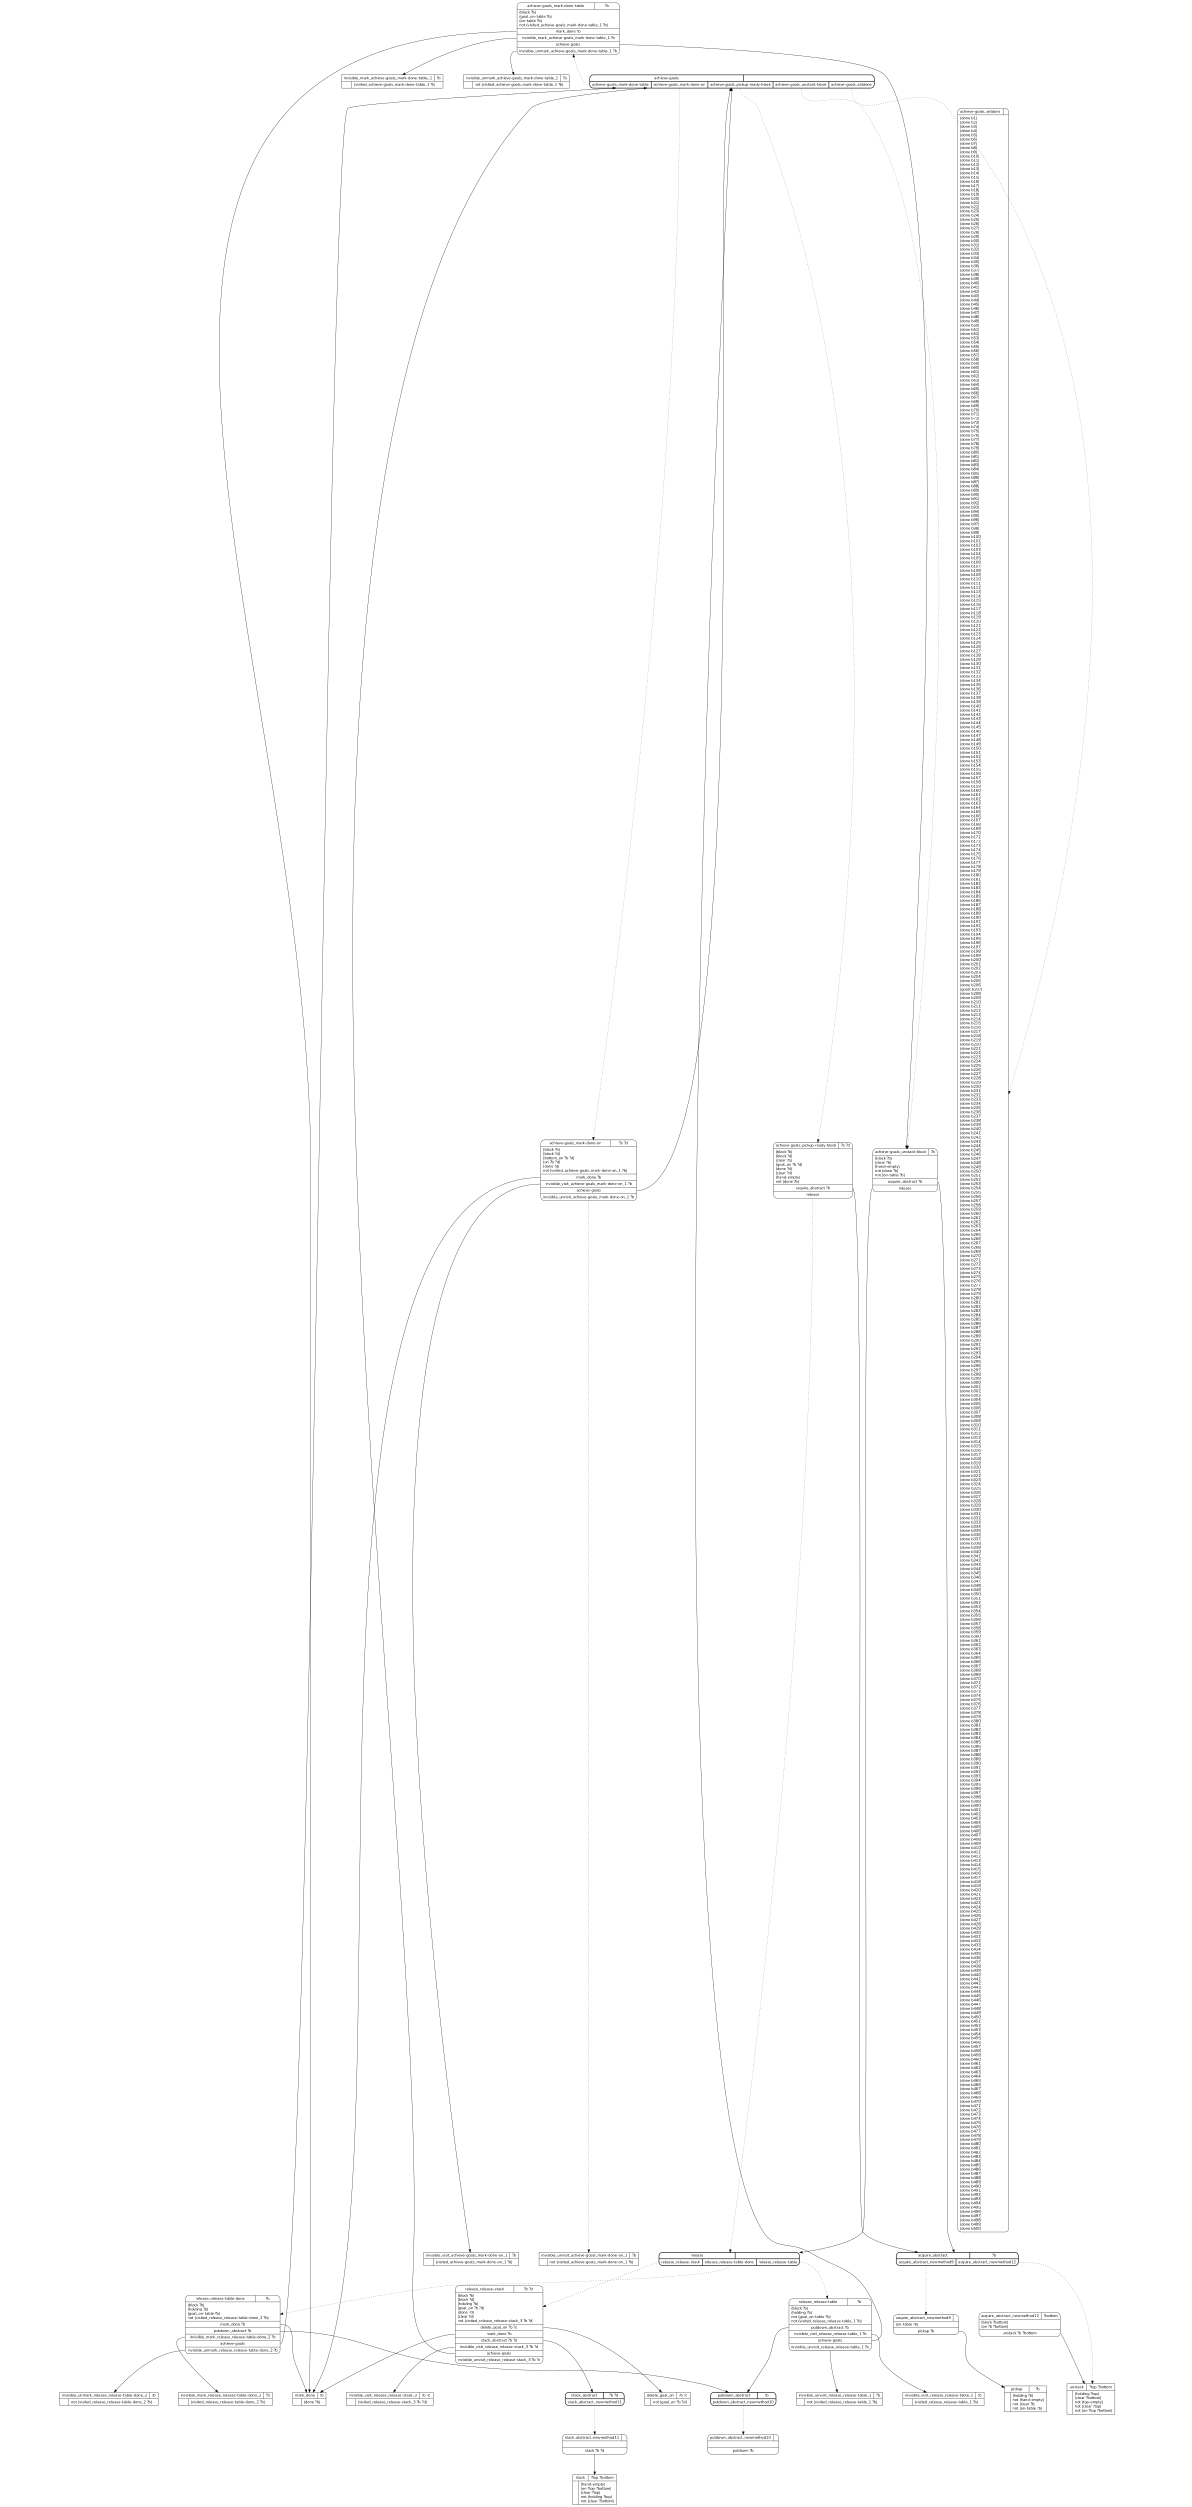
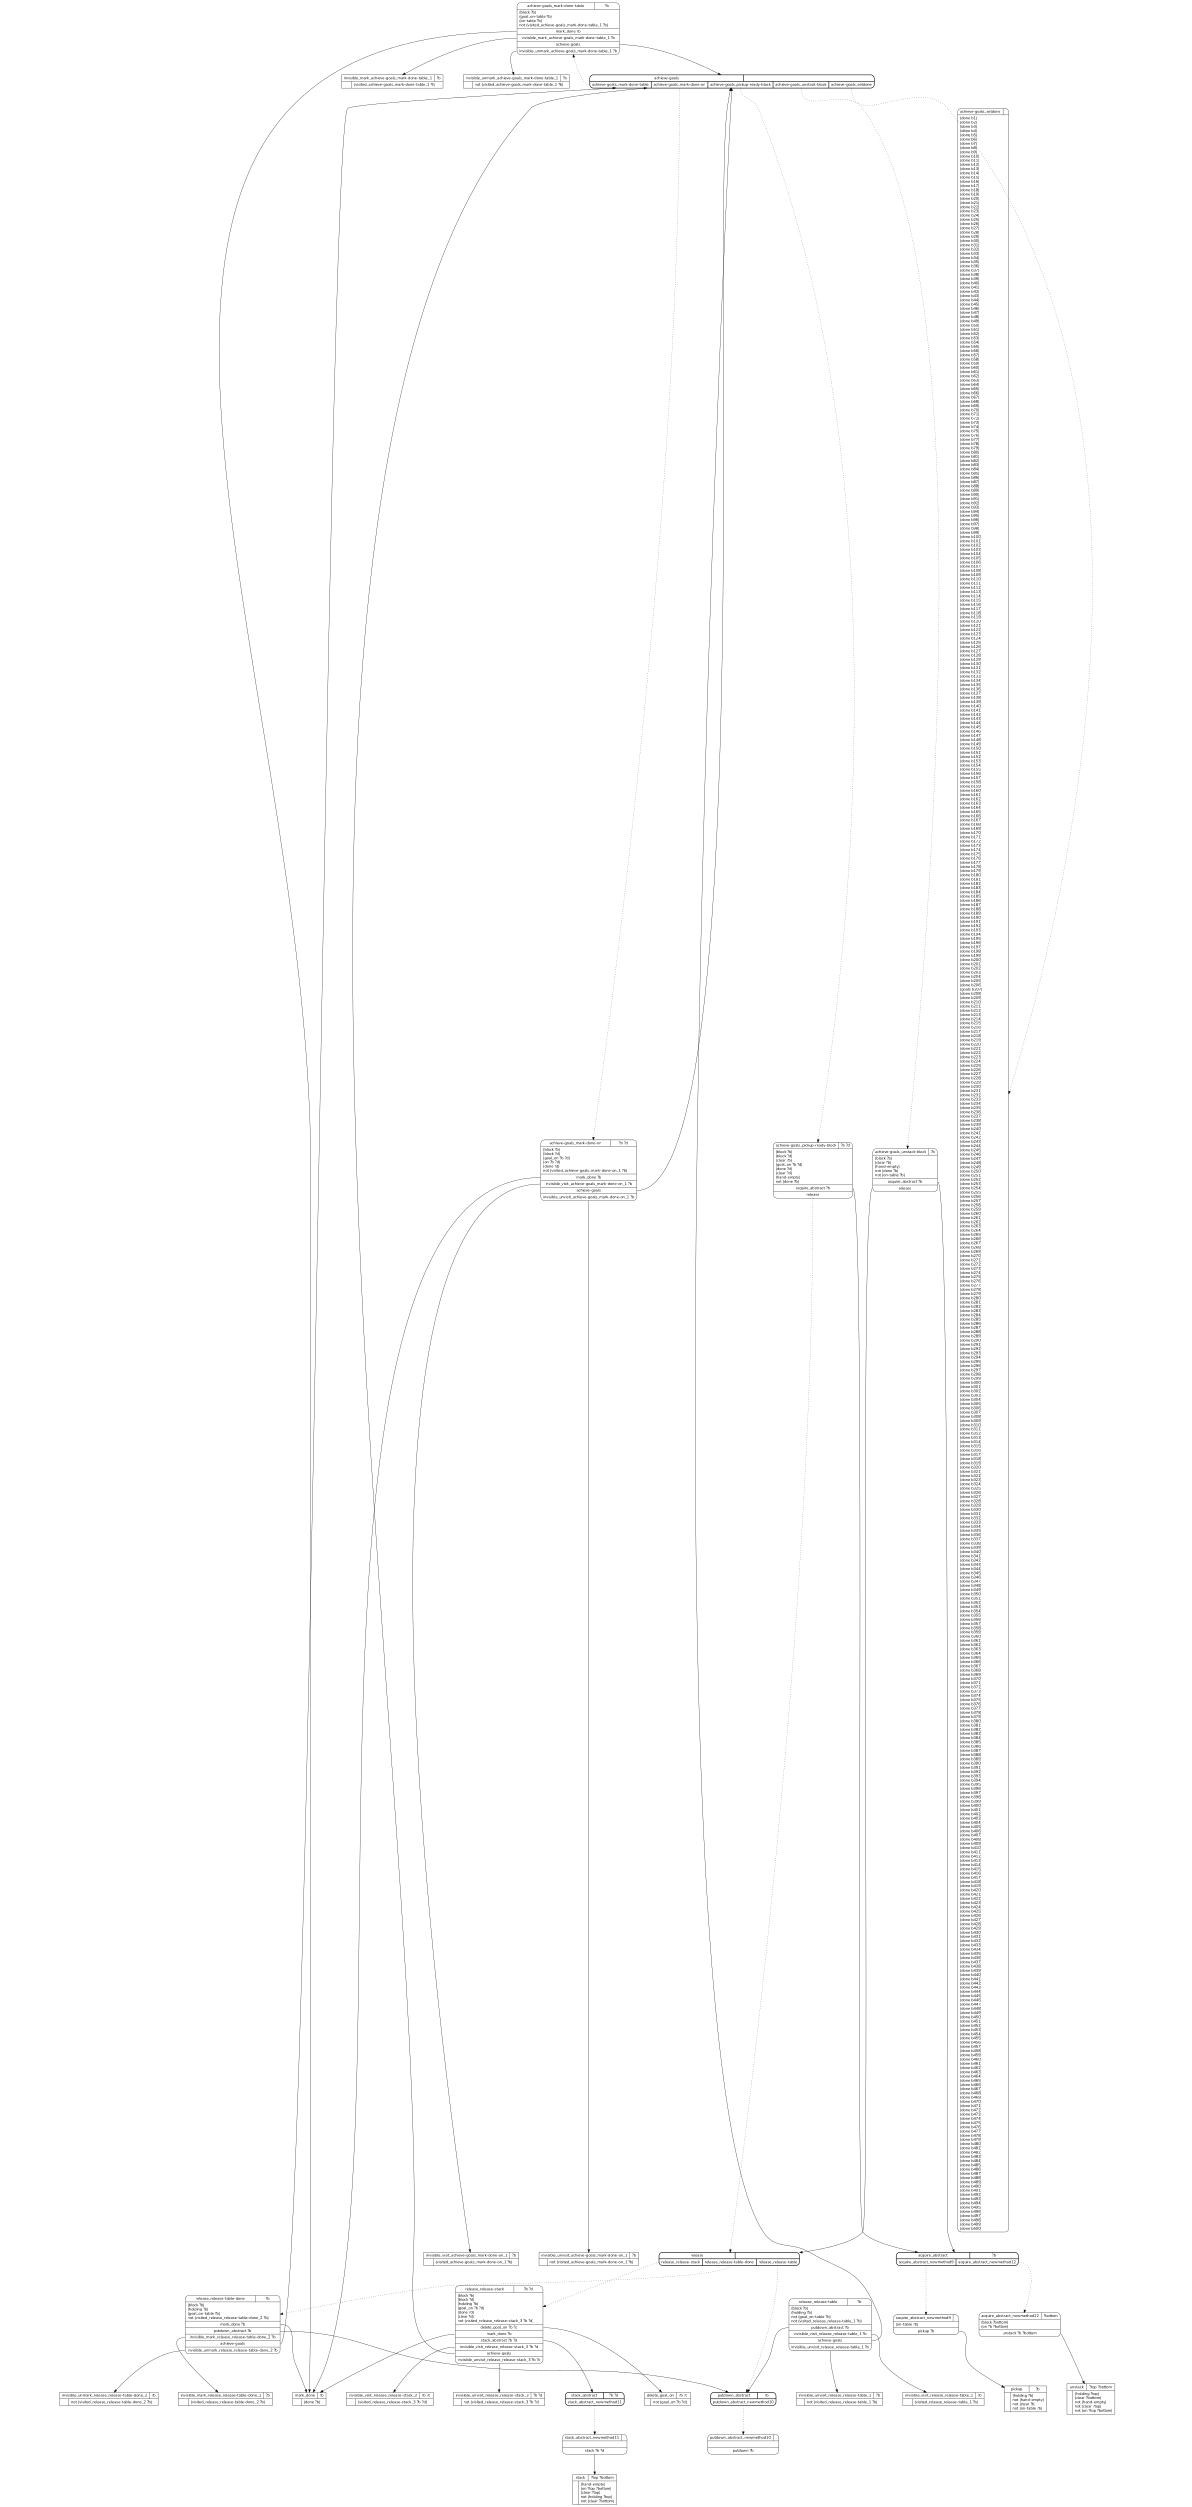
edge "achieve-goals_mark-done-table" -> "achieve-goals_unstack-block": now "achieve-goals_mark-done-table" -> "achieve-goals"
node "achieve-goals_mark-done-on": text "(bottom_on ?b ?d)" -> "(goal_on ?b ?d)"
edge "achieve-goals_mark-done-on" -> "invisible_unvisit_achieve-goals_mark-done-on_1": style dotted -> solid
edge "release" -> "release_release-table": now "release" -> "putdown_abstract"
edge "acquire_abstract" -> "unstack": now "acquire_abstract" -> "acquire_abstract_newmethod12"
node "invisible_unvisit_release_release-stack_3": added
node "unstack": text "not (top-empty)" -> "not (hand-empty)"
